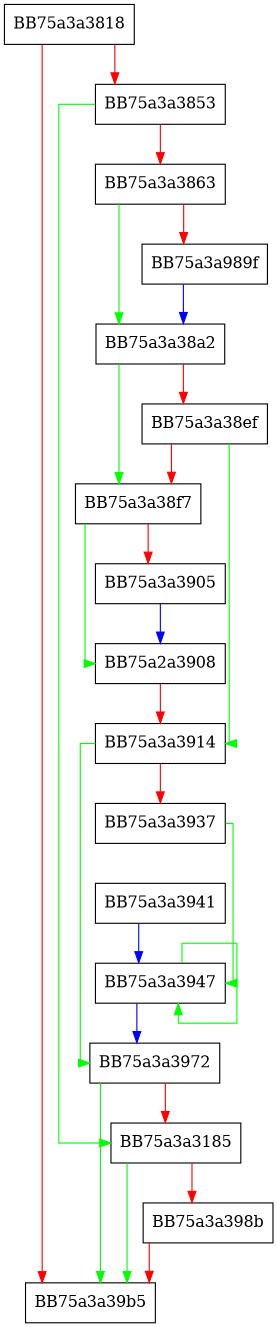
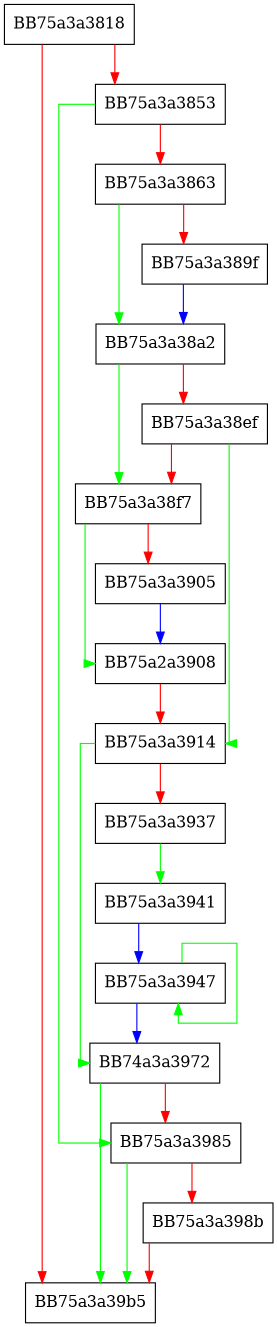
node "BB75a3a989f": label "BB75a3a989f" -> "BB75a3a389f"
edge "BB75a3a3937" -> "BB75a3a3947": now "BB75a3a3937" -> "BB75a3a3941"
node "BB75a3a3972": label "BB75a3a3972" -> "BB74a3a3972"
node "BB75a3a3185": label "BB75a3a3185" -> "BB75a3a3985"
